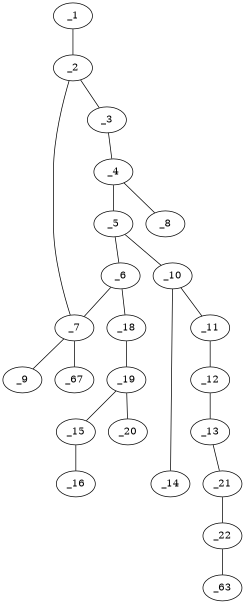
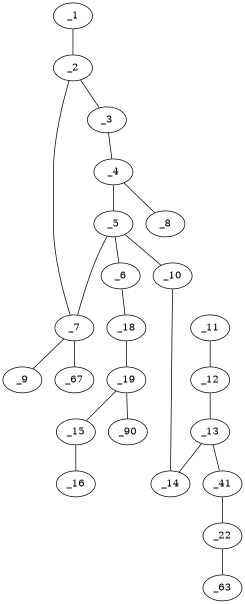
edge "_6" -- "_7": now "_5" -- "_7"
edge "_10" -- "_11": removed
node "_20": label "_20" -> "_90"
edge "_13" -- "_14": added
node "_21": label "_21" -> "_41"
